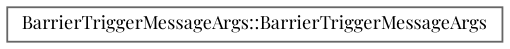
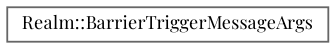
node "BarrierTriggerMessageArgs::BarrierTriggerMessageArgs": label "BarrierTriggerMessageArgs::BarrierTriggerMessageArgs" -> "Realm::BarrierTriggerMessageArgs"
